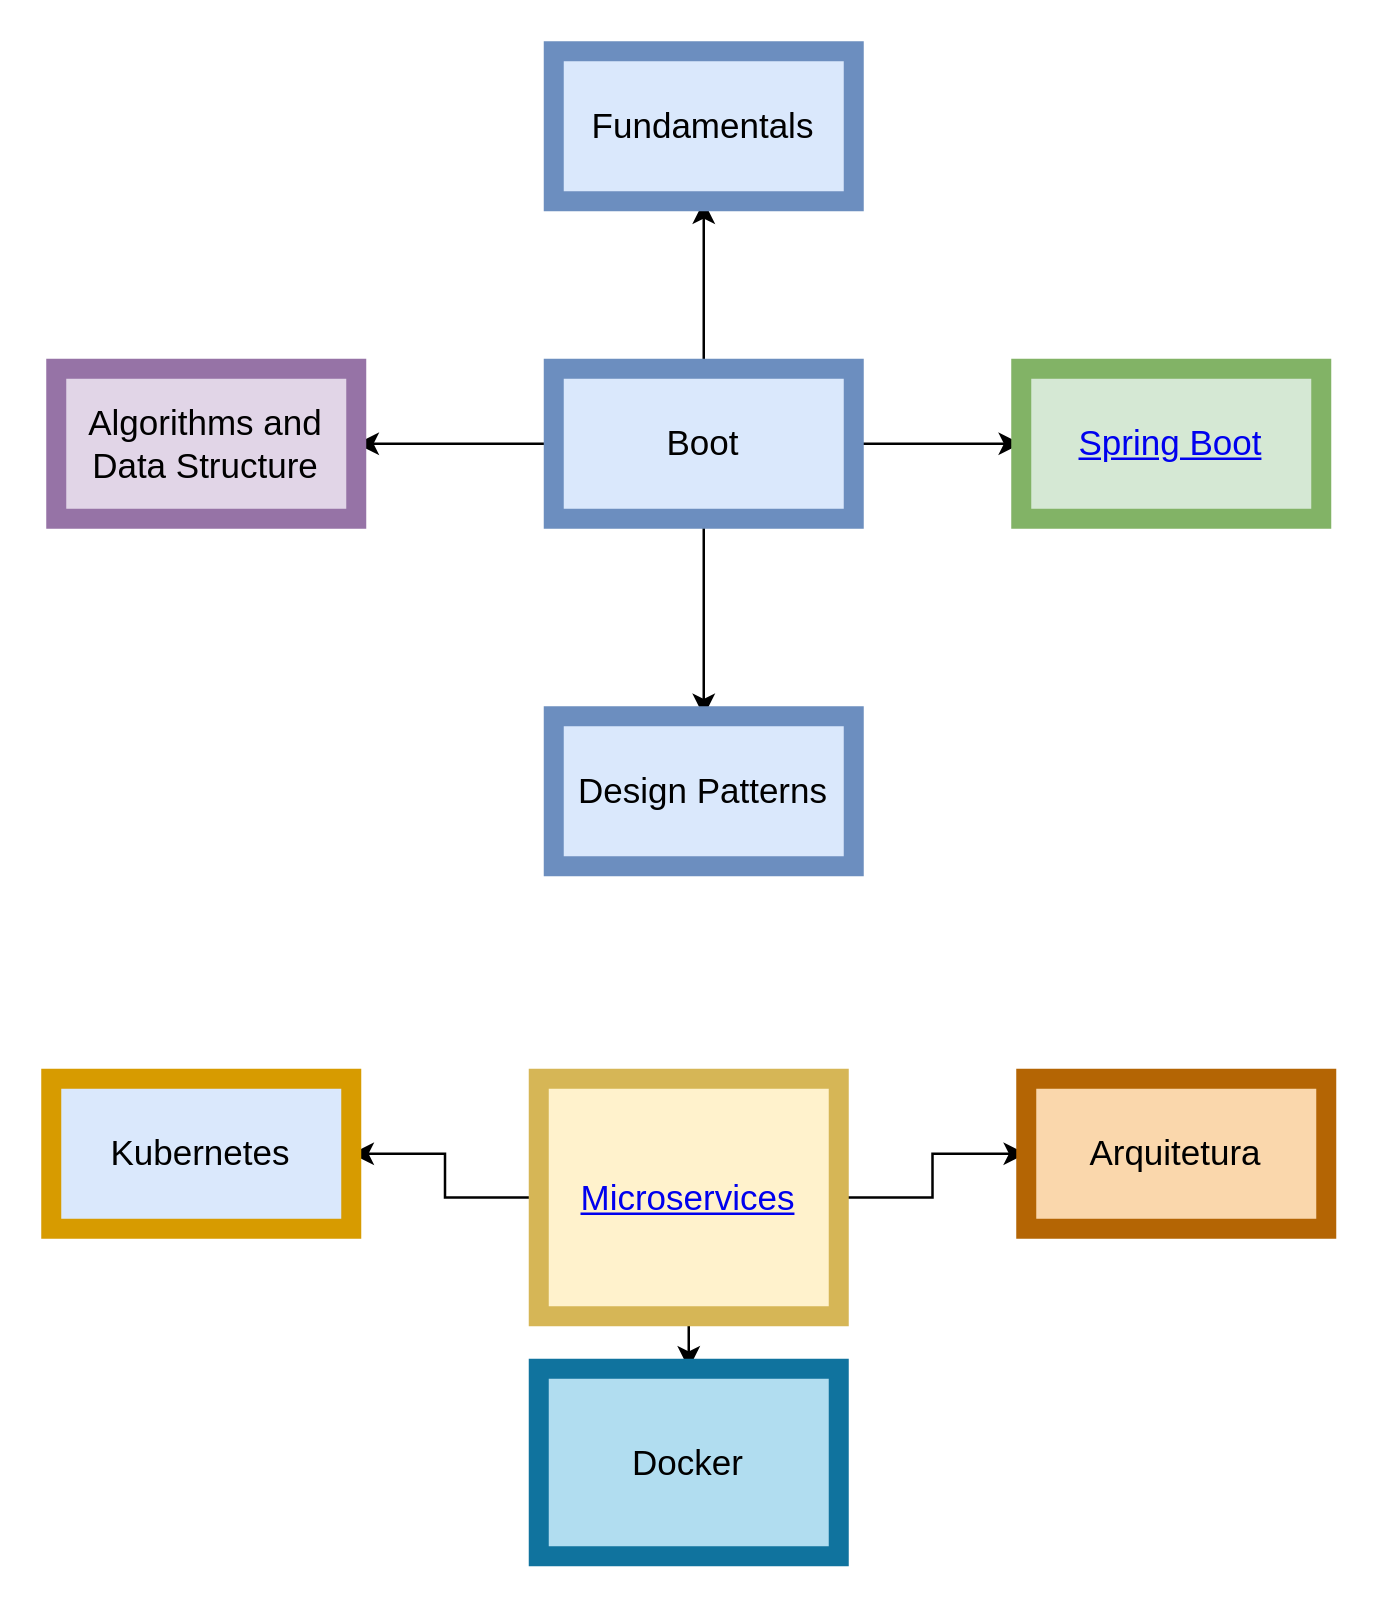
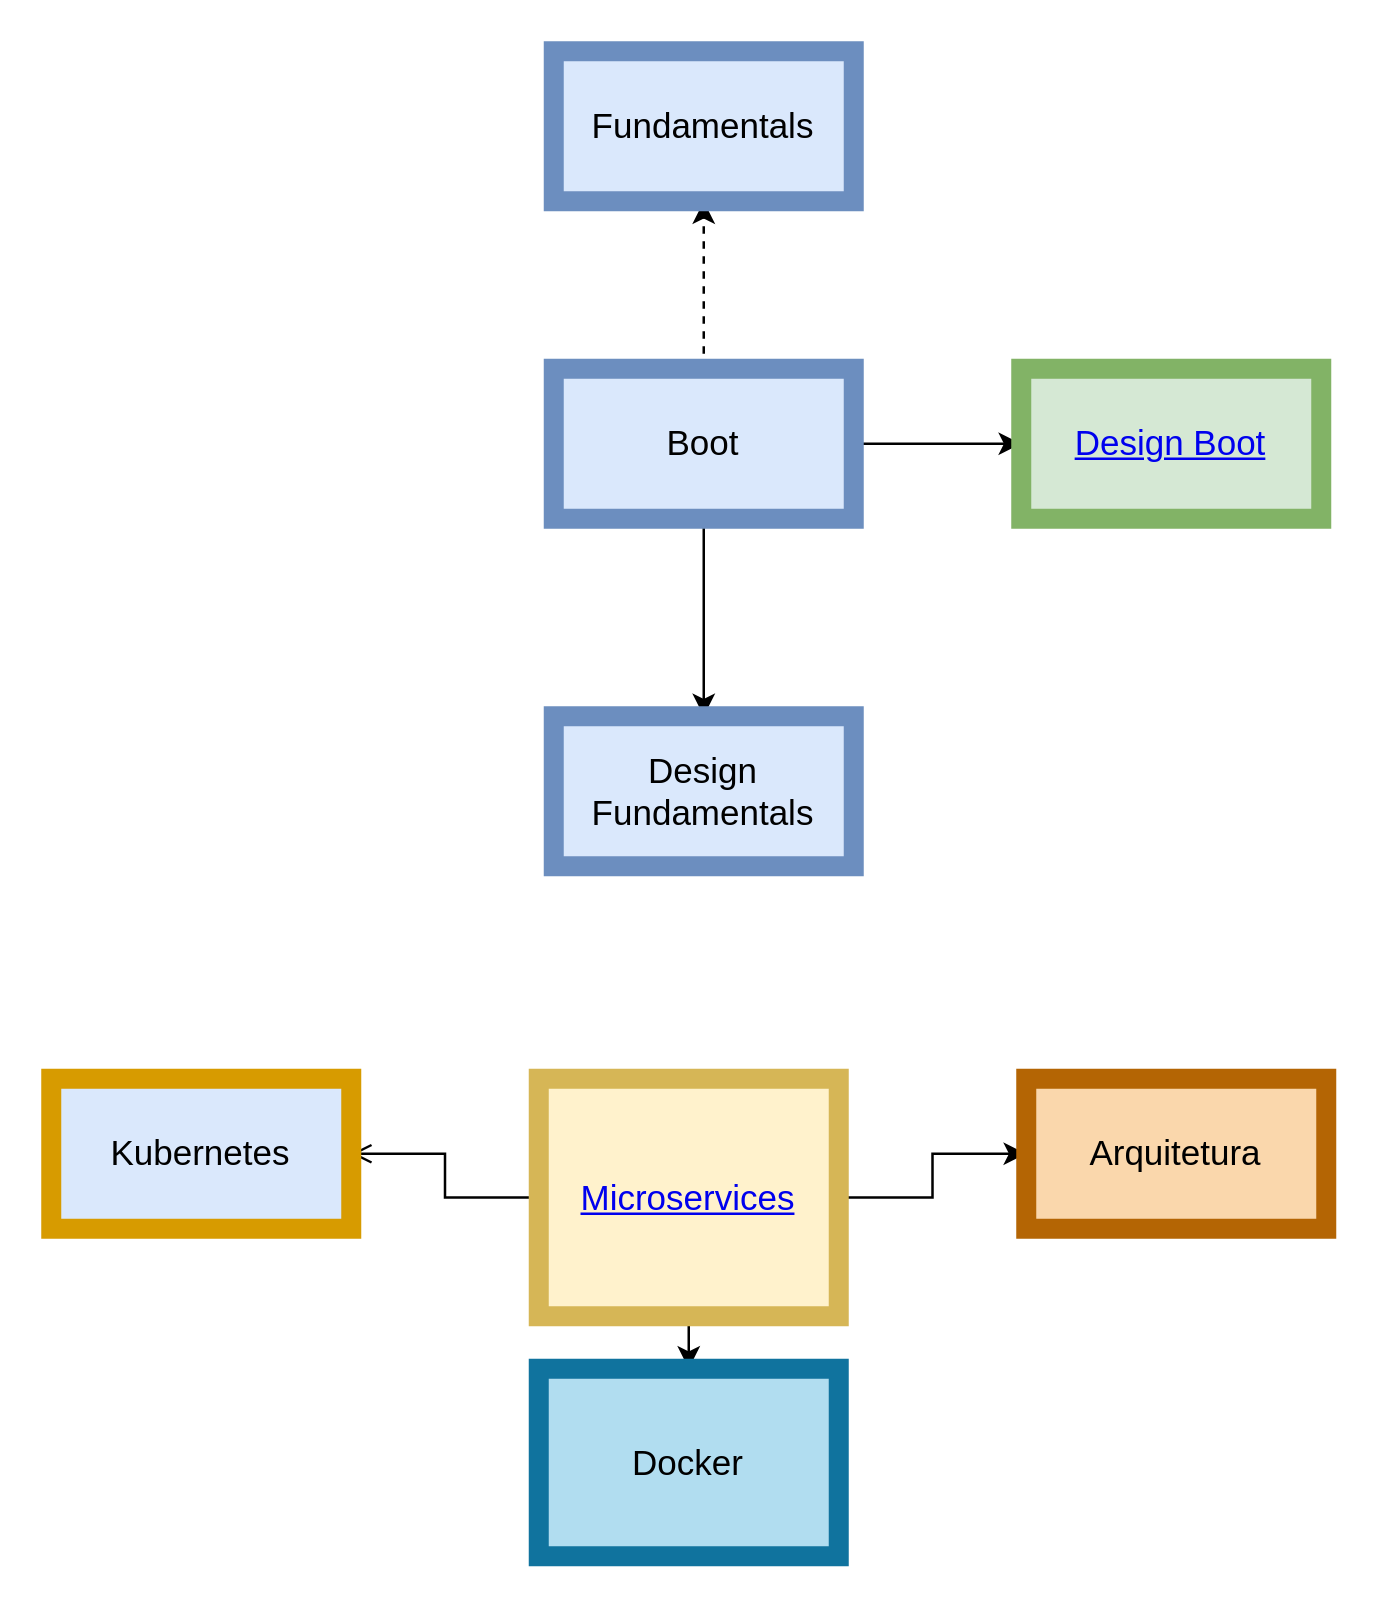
edge "Boot" -> "Fundamentals": style solid -> dashed
node "Algorithms and Data Structure": removed
edge "Boot" -> "Algorithms and Data Structure": removed
node "Spring Boot": label "Spring Boot" -> "Design Boot"
node "Design Patterns": label "Design Patterns" -> "Design Fundamentals"
edge "Microservices" -> "Kubernetes": arrowhead classic -> open
